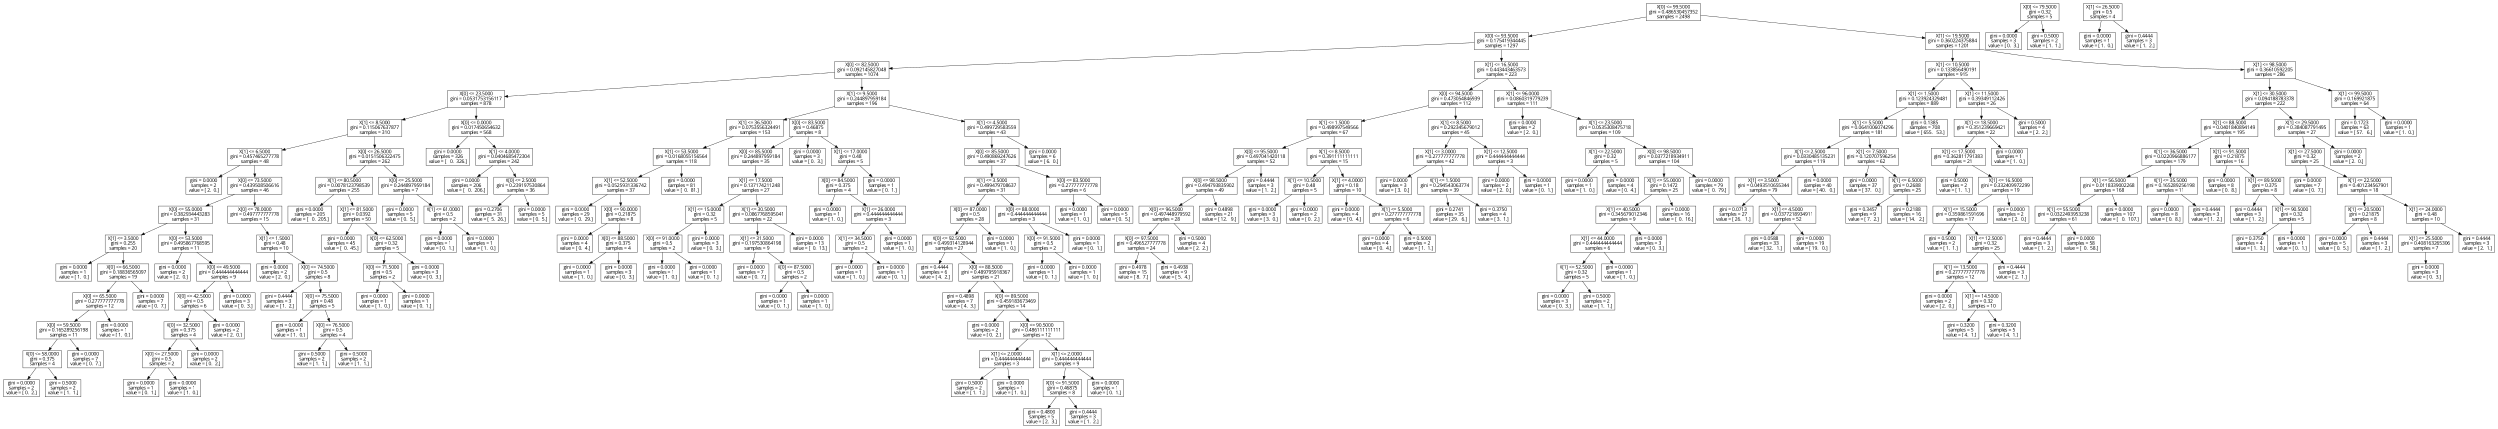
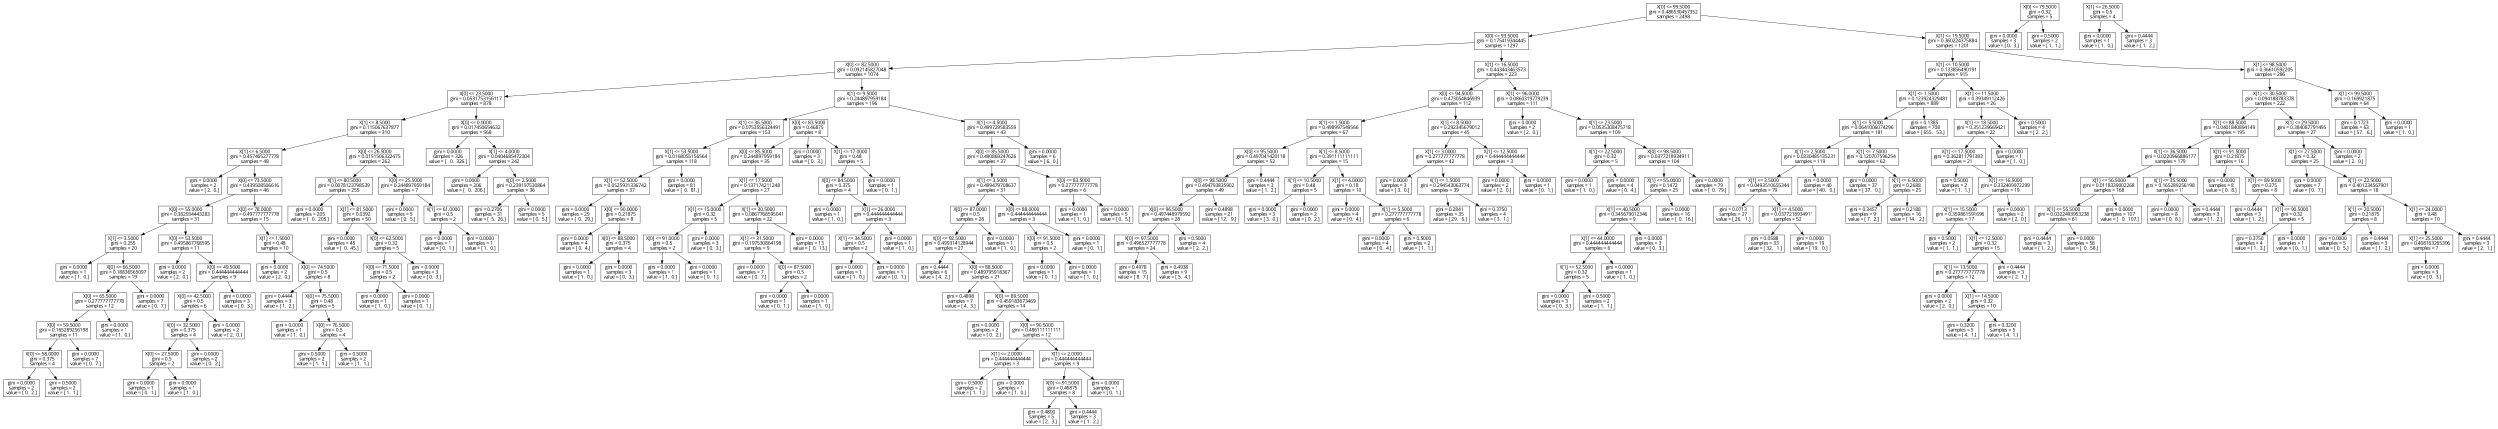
node "gini = 0.2741 samples = 35 value = [ 29.   6.]": label "gini = 0.2741 samples = 35 value = [ 29.   6.]" -> "gini = 0.2841 samples = 35 value = [ 29.   6.]"
node "X[1] <= 12.5000 gini = 0.32 samples = 25": label "X[1] <= 12.5000 gini = 0.32 samples = 25" -> "X[1] <= 12.5000 gini = 0.32 samples = 15"
